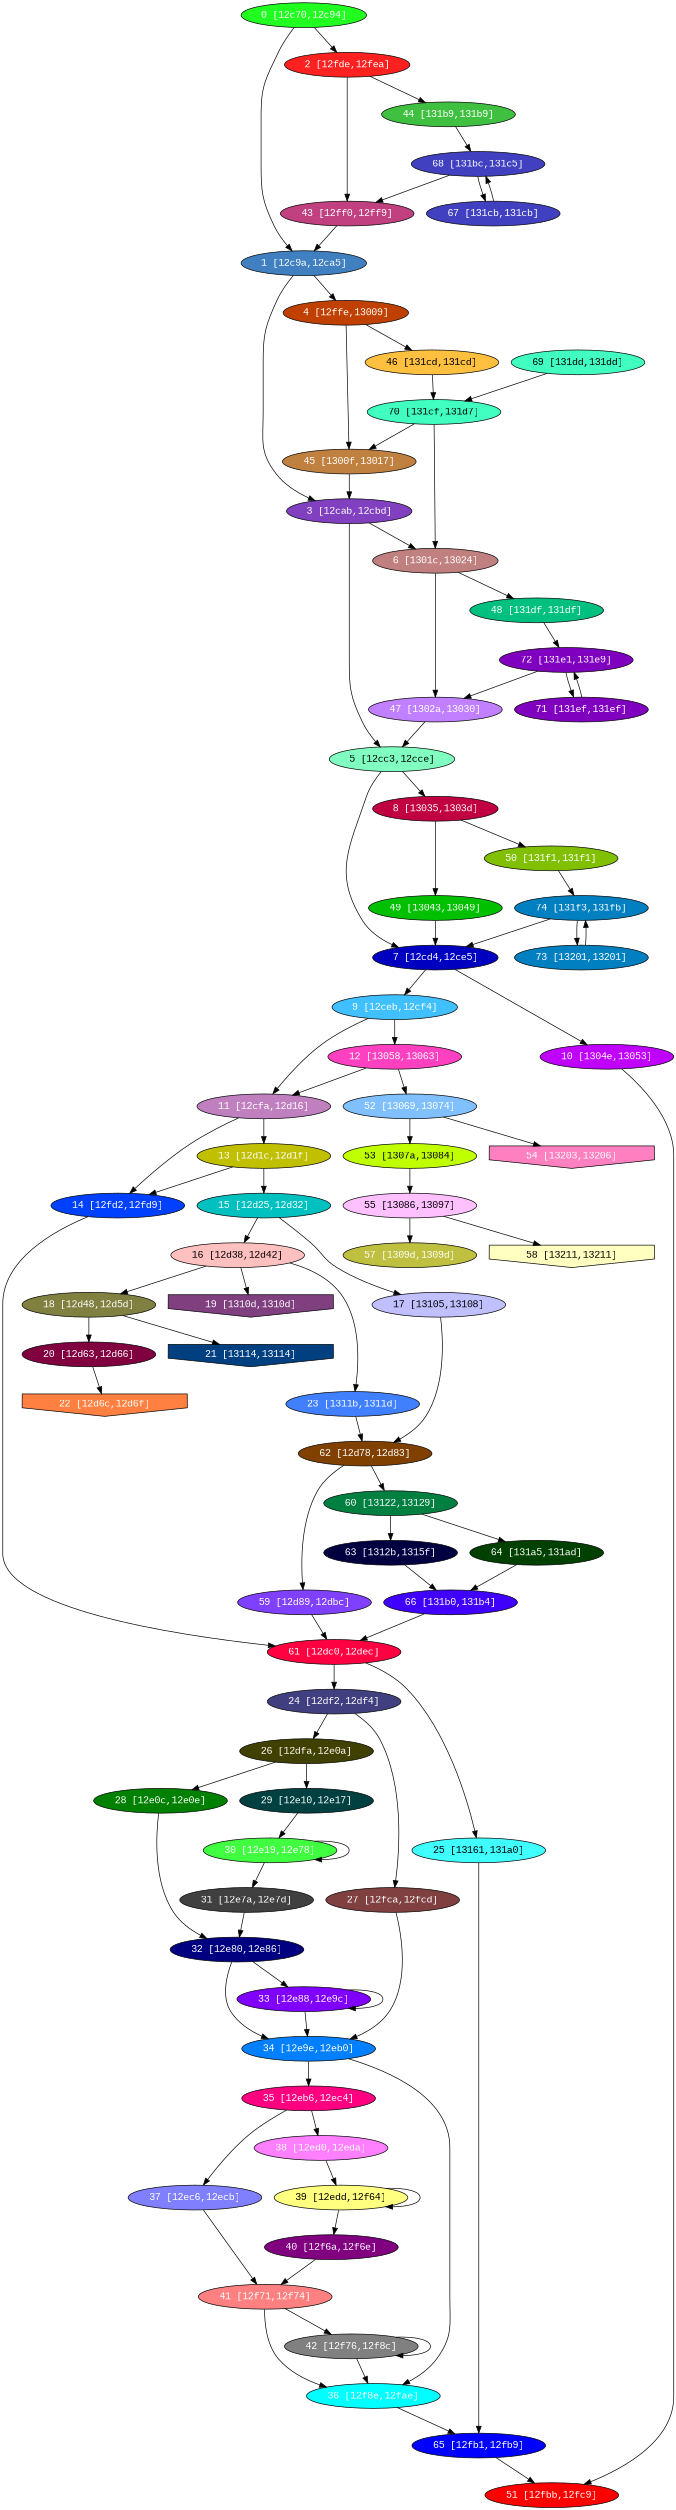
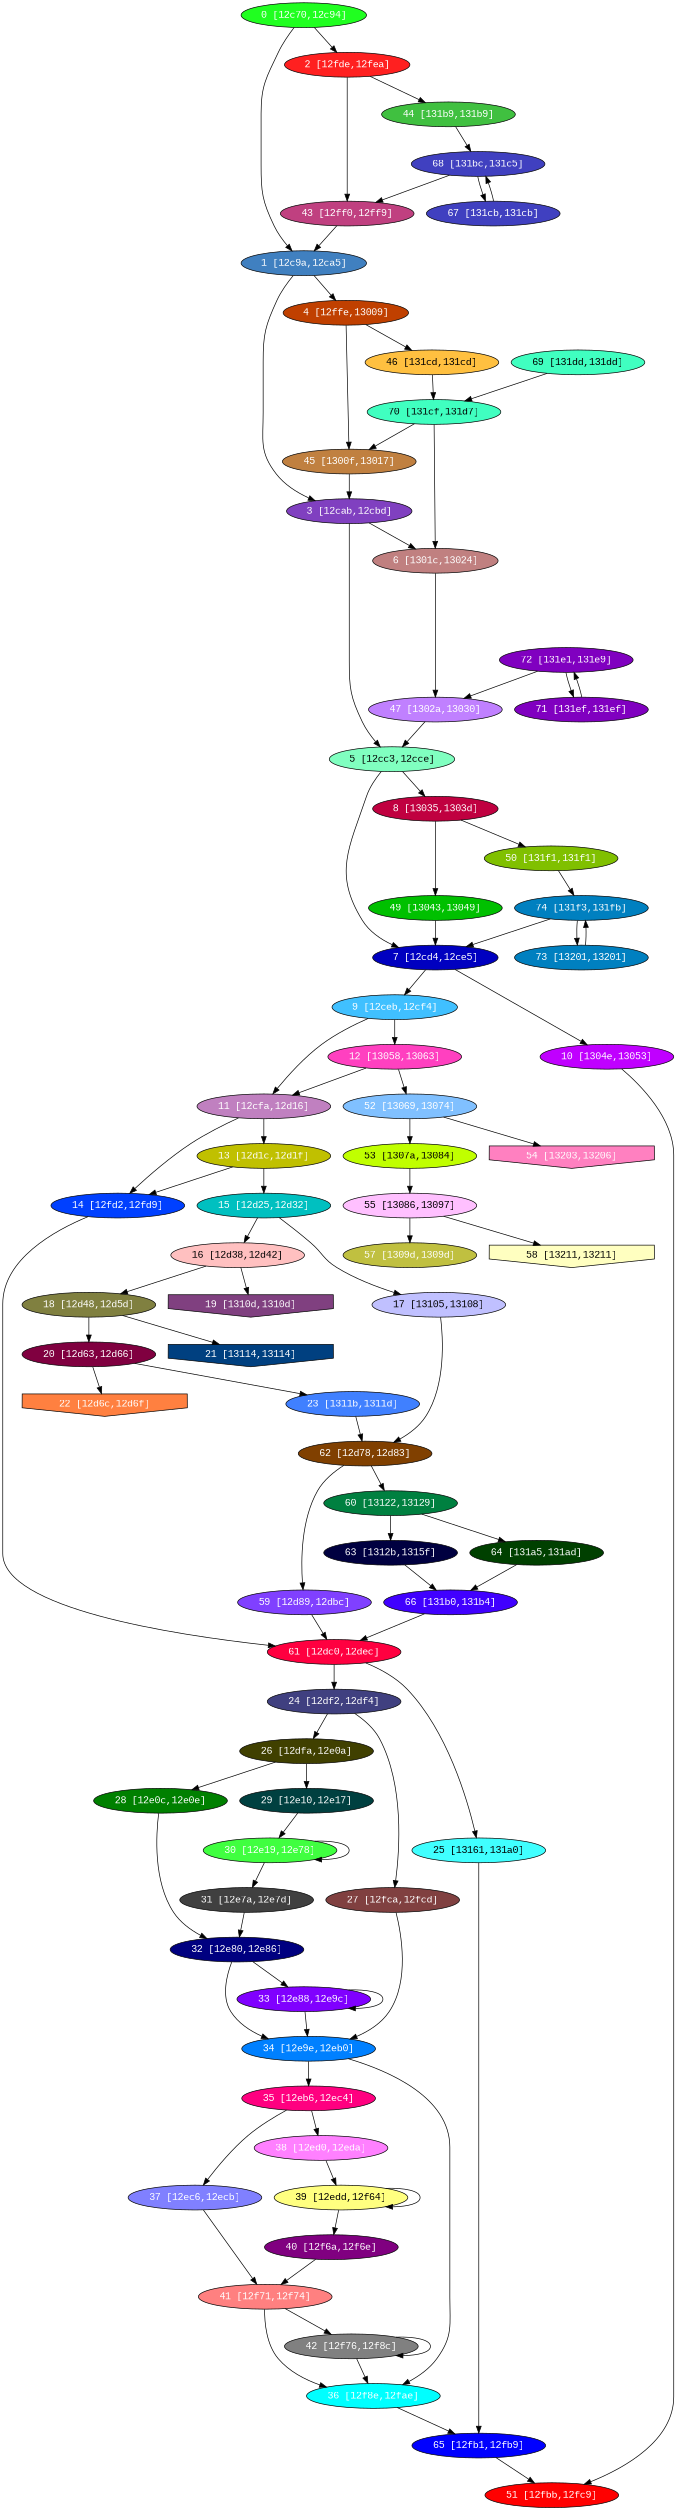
node "48 [131df,131df]": removed
edge "16 [12d38,12d42]" -> "23 [1311b,1311d]": now "20 [12d63,12d66]" -> "23 [1311b,1311d]"
